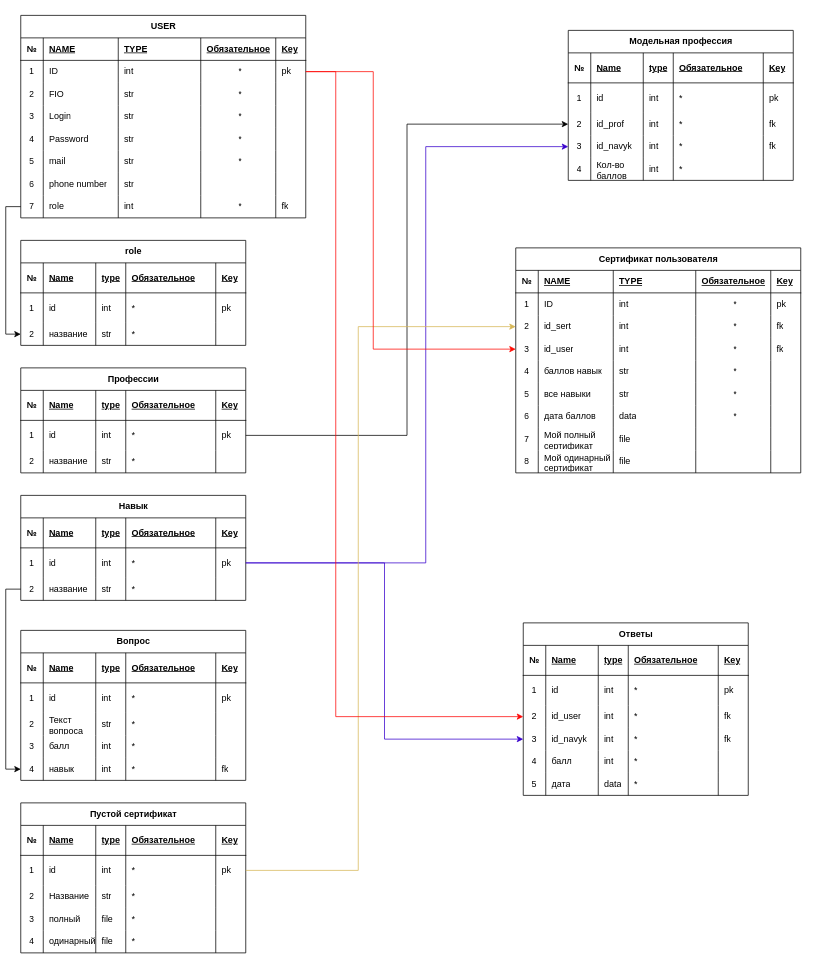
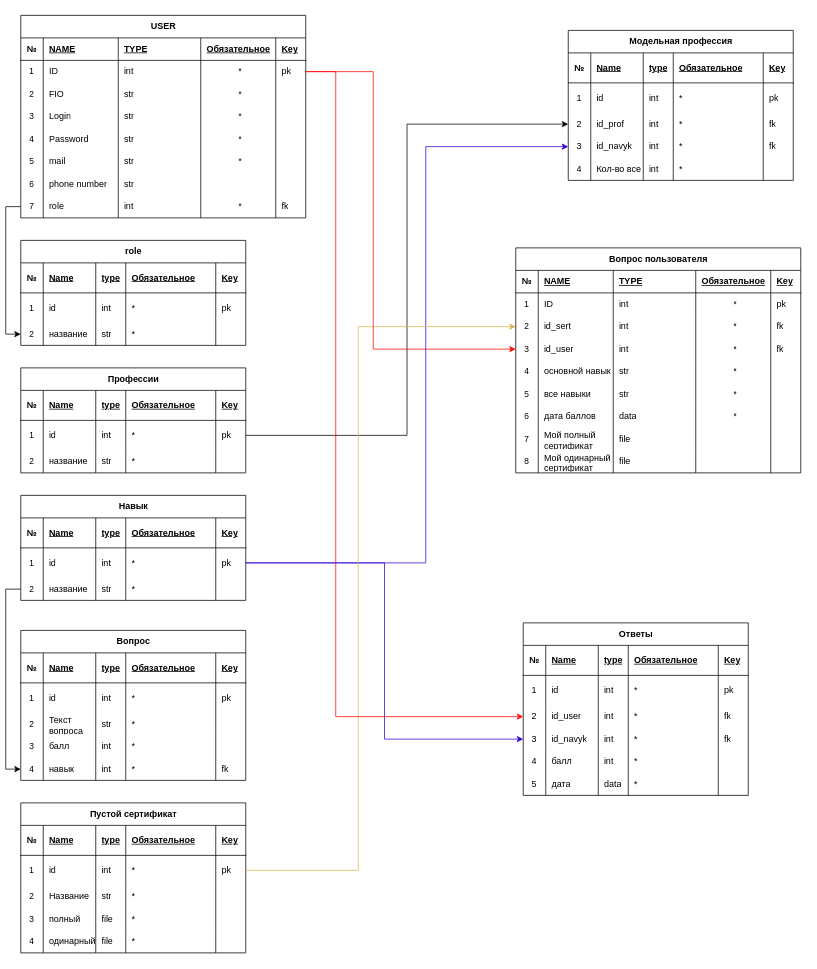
node "Кол-во баллов": label "Кол-во баллов" -> "Кол-во все"
node "Сертификат пользователя": label "Сертификат пользователя" -> "Вопрос пользователя"
node "баллов навык": label "баллов навык" -> "основной навык"
